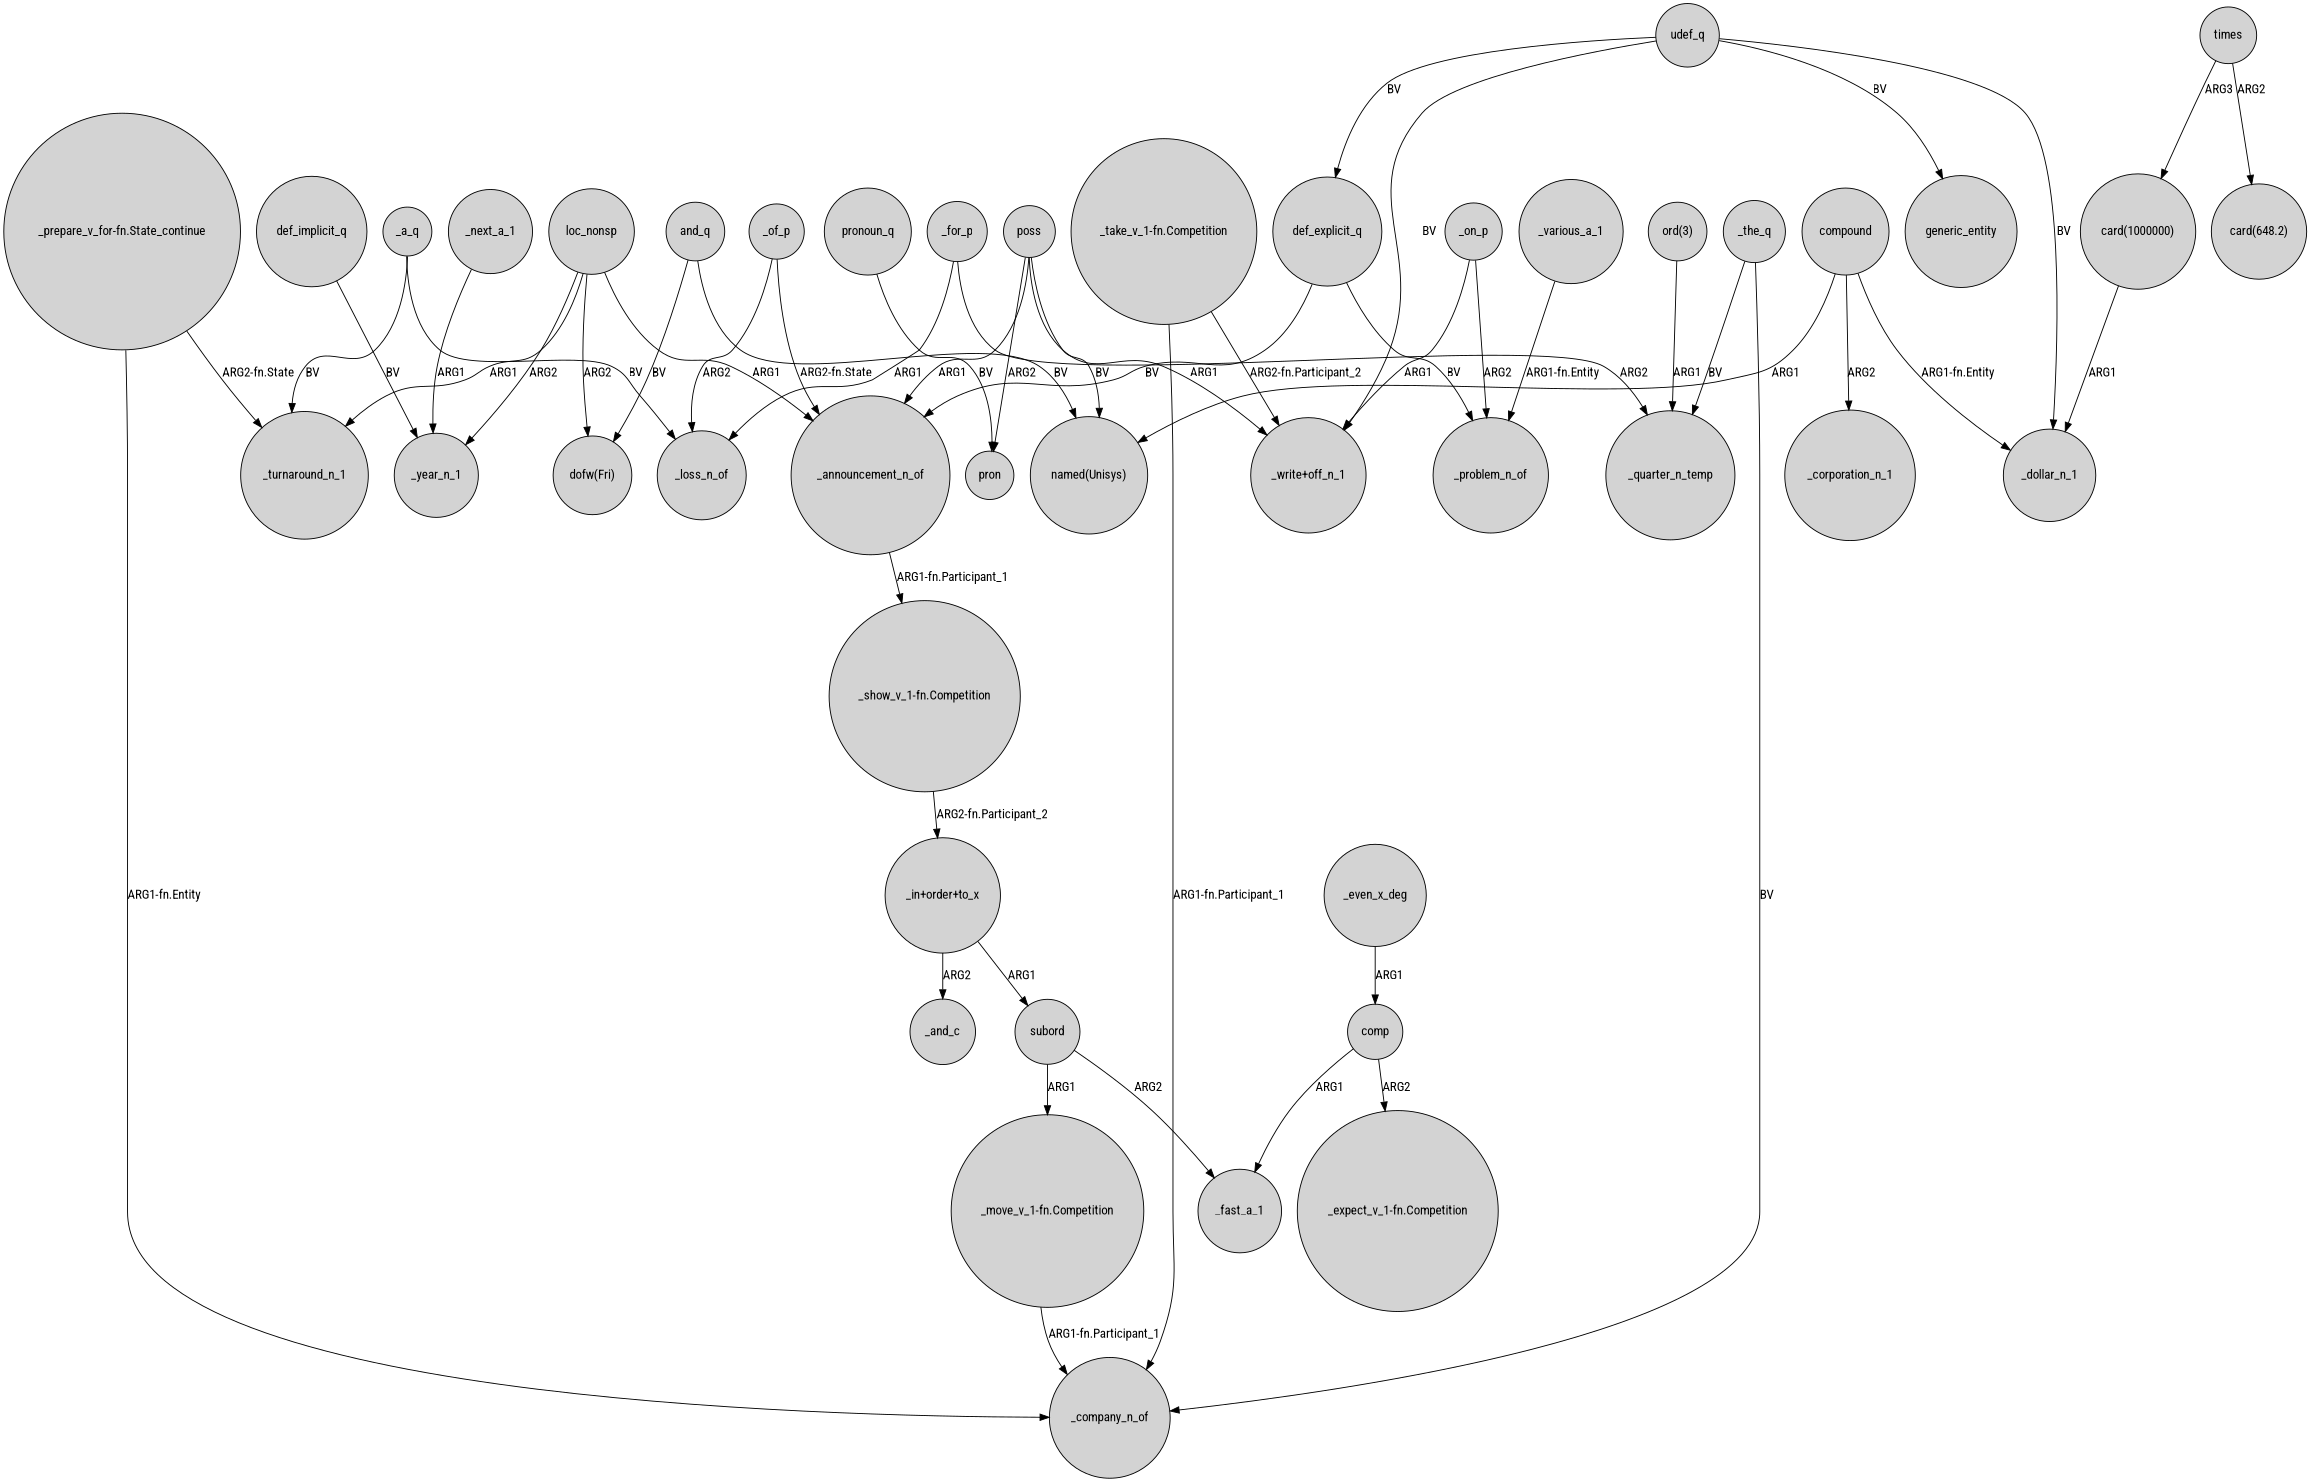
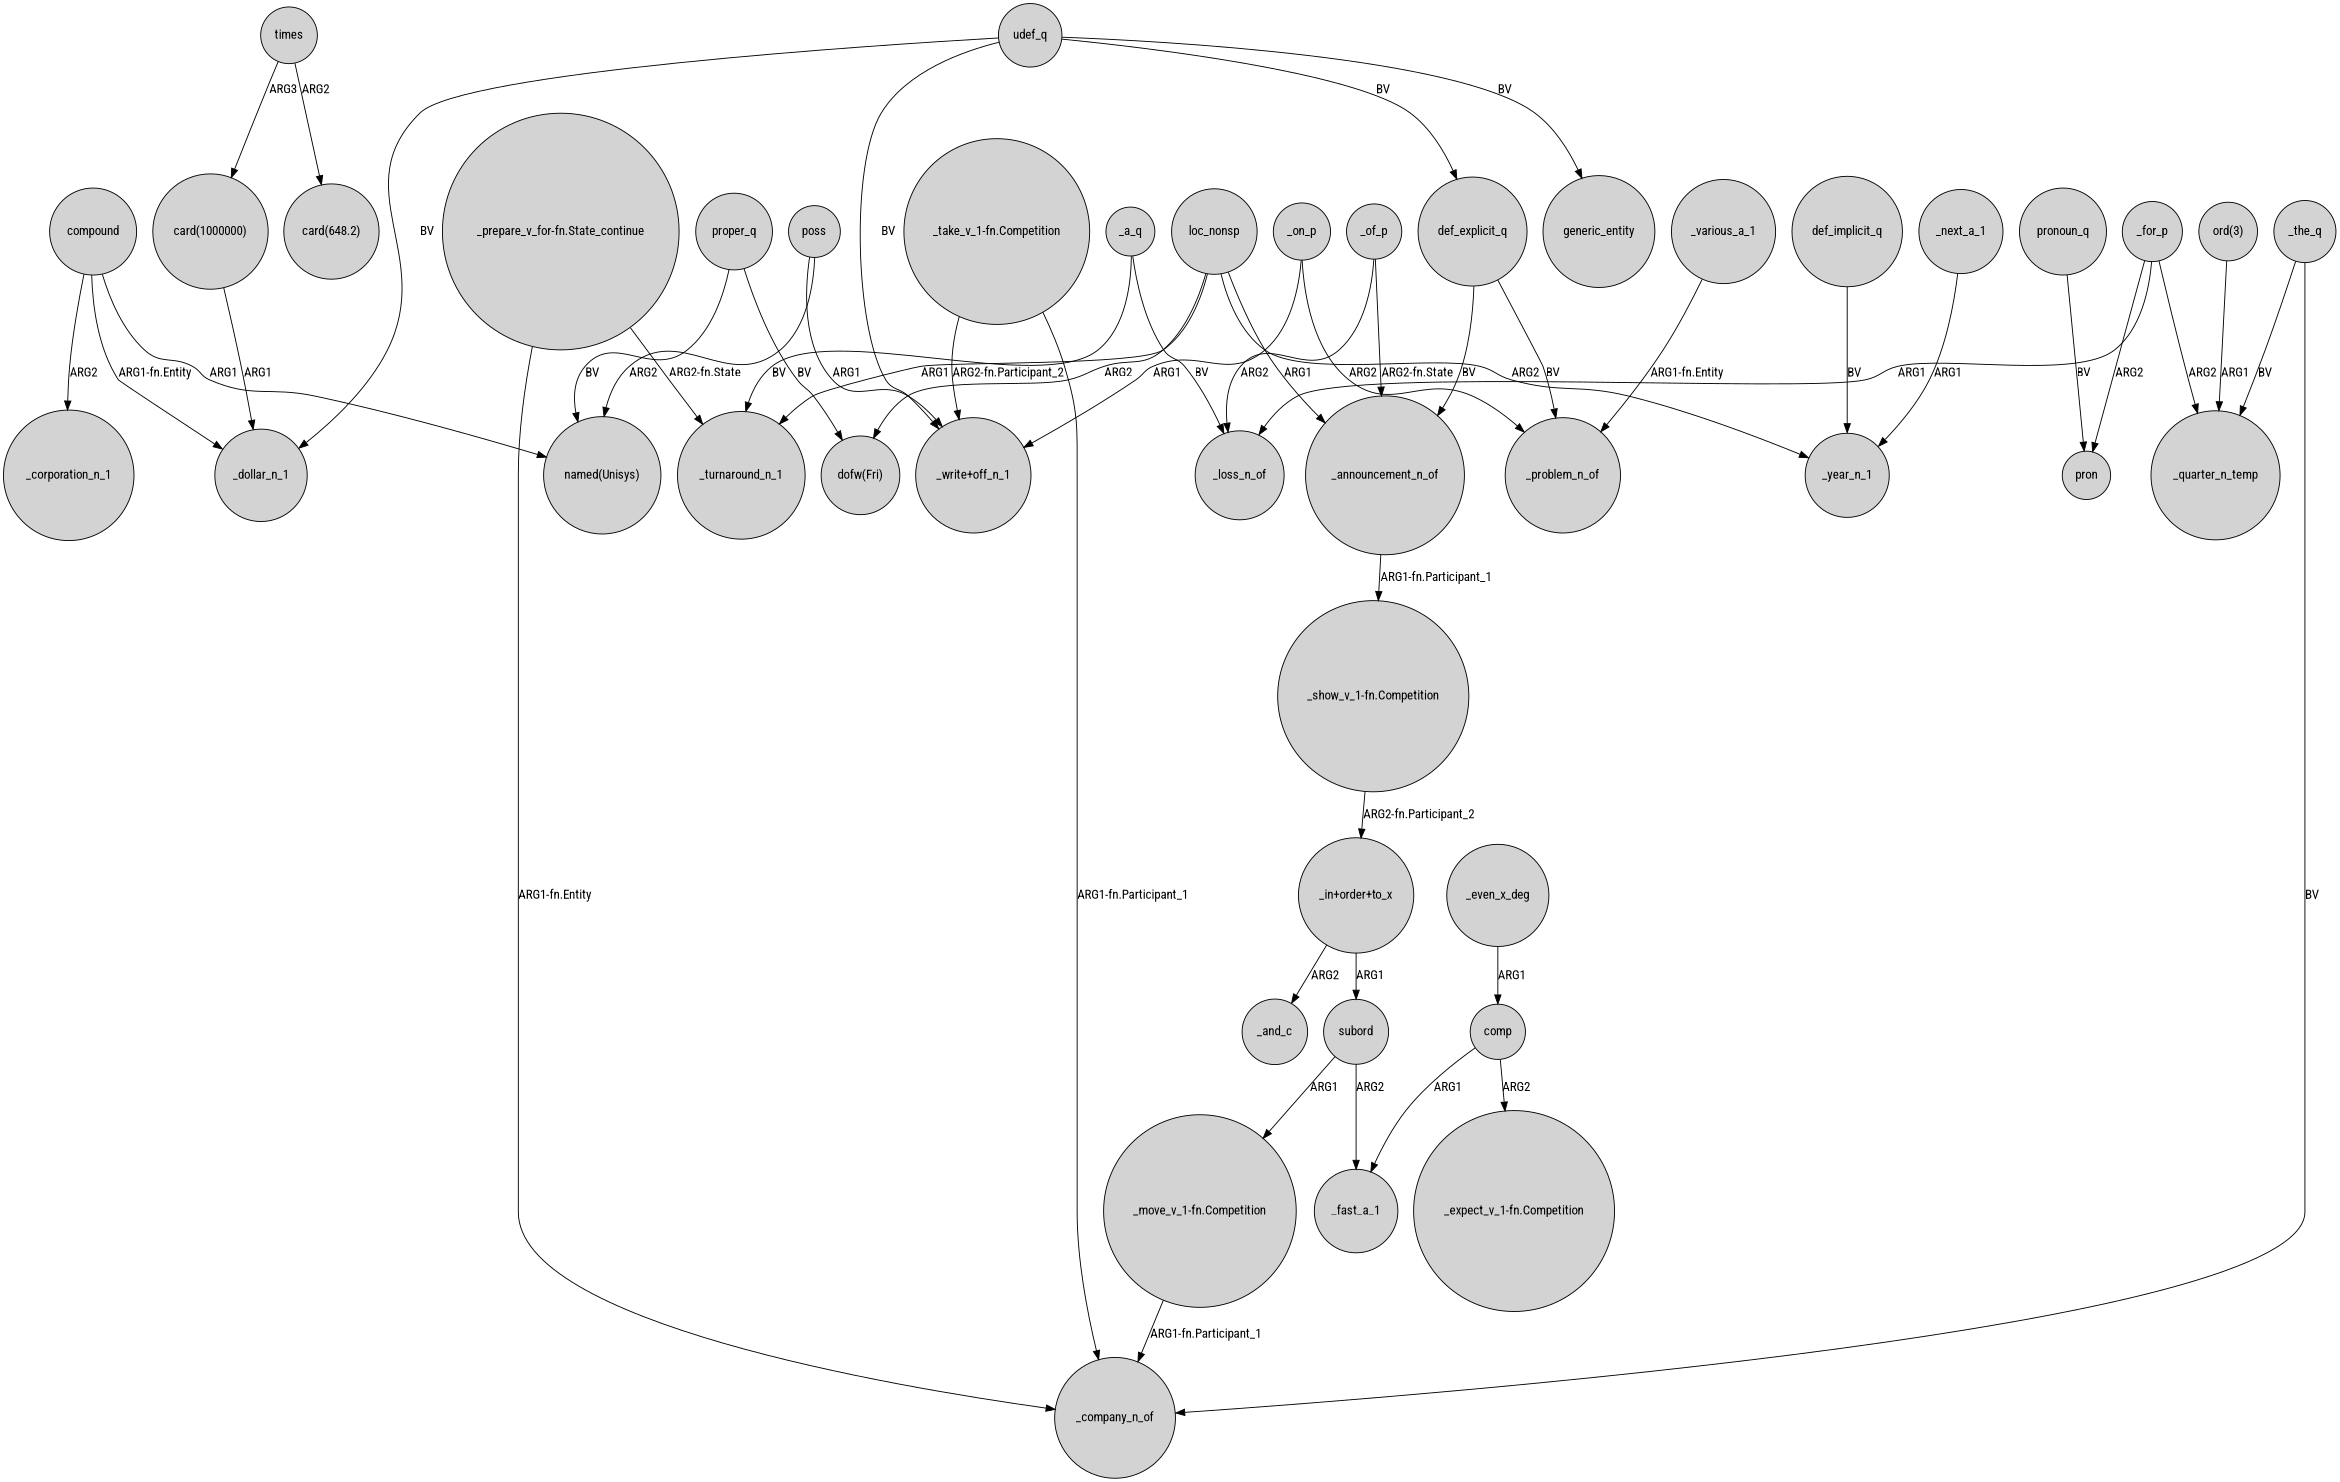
node "and_q": label "and_q" -> "proper_q"
edge "poss" -> "_announcement_n_of": removed, label "ARG1"
edge "poss" -> "pron": now "_for_p" -> "pron"
edge "poss" -> "named(Unisys)": label "BV" -> "ARG2"
